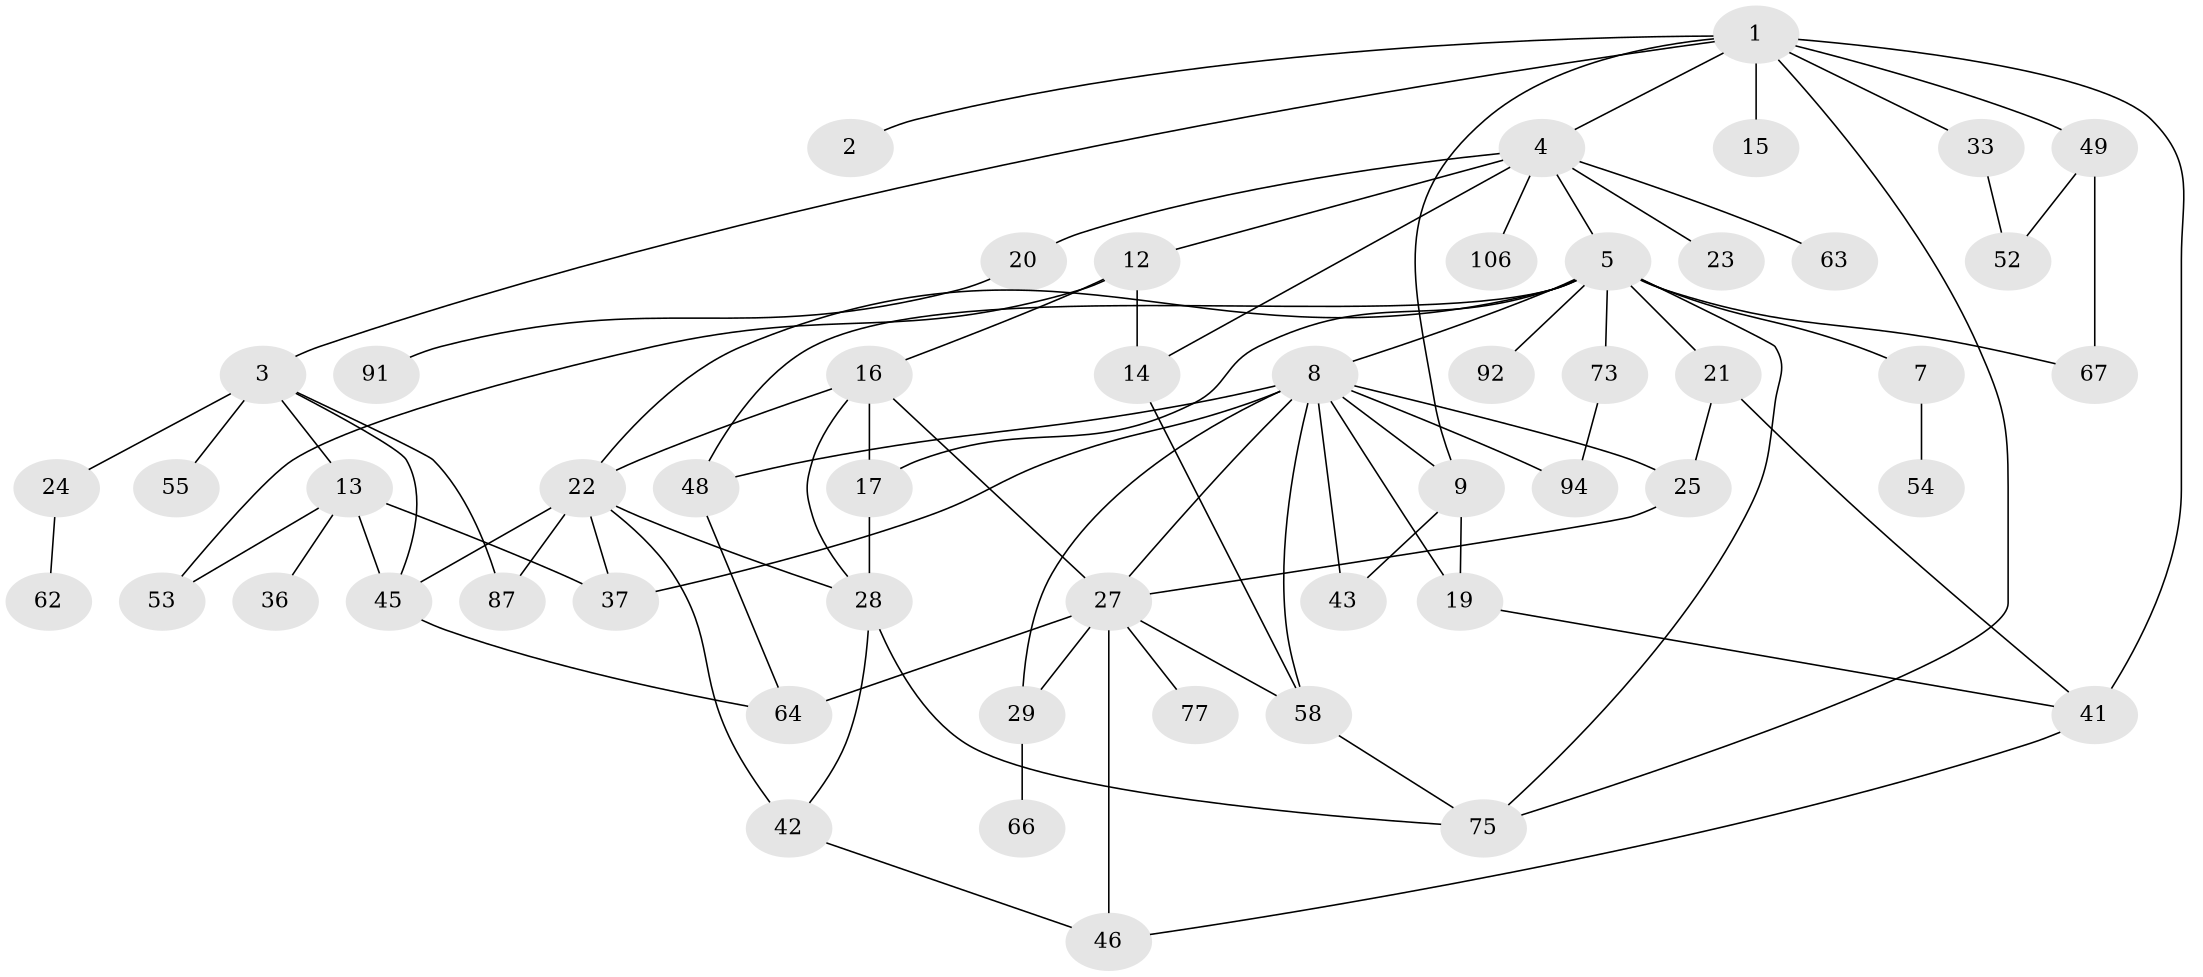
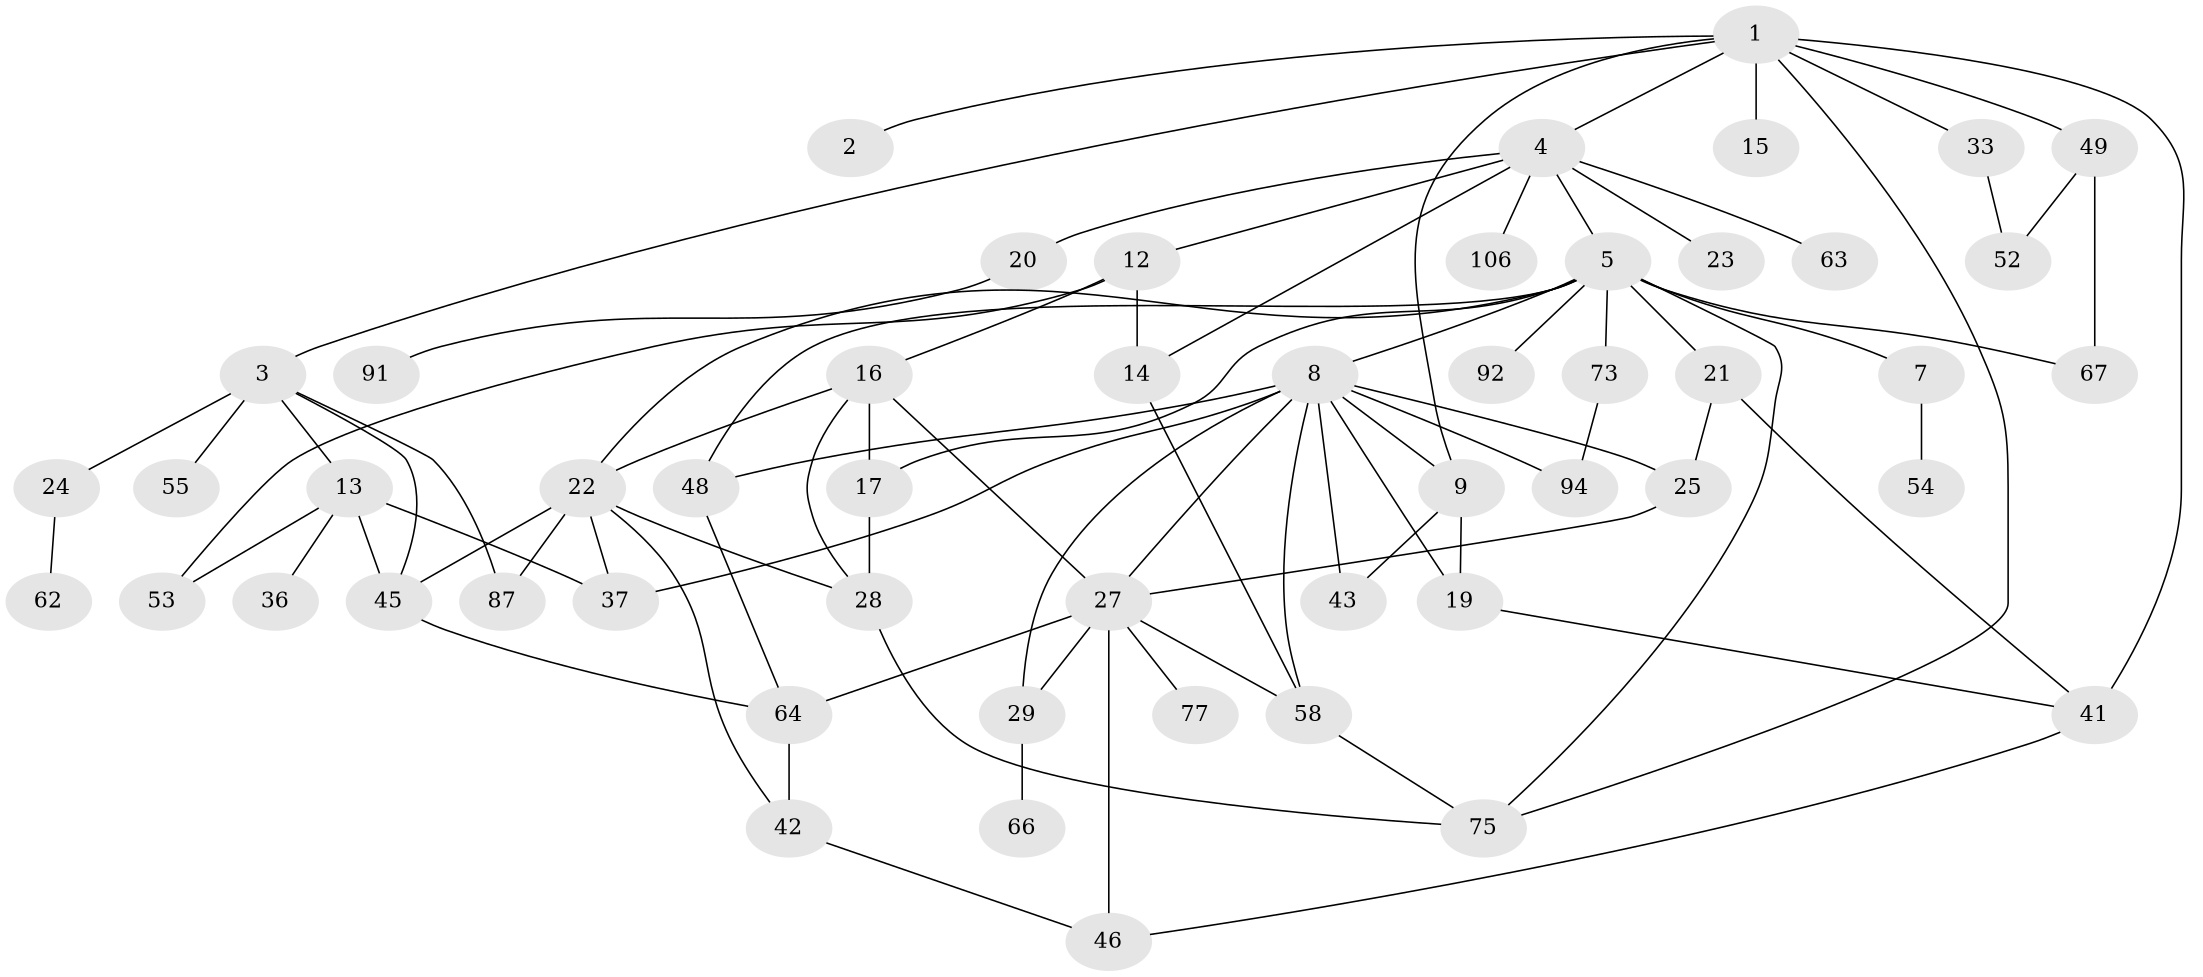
edge "28" -- "42": now "64" -- "42"
